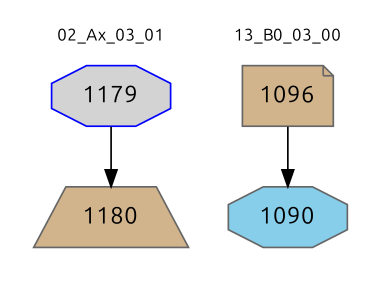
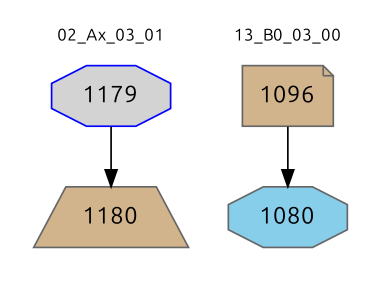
node "1090": label "1090" -> "1080"
